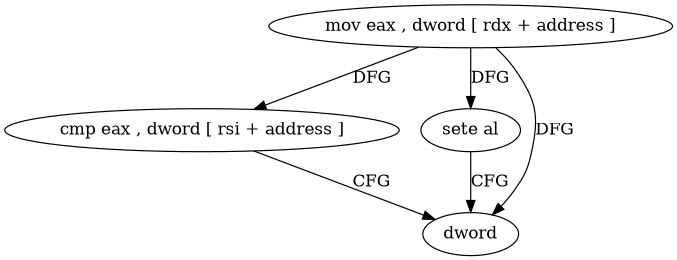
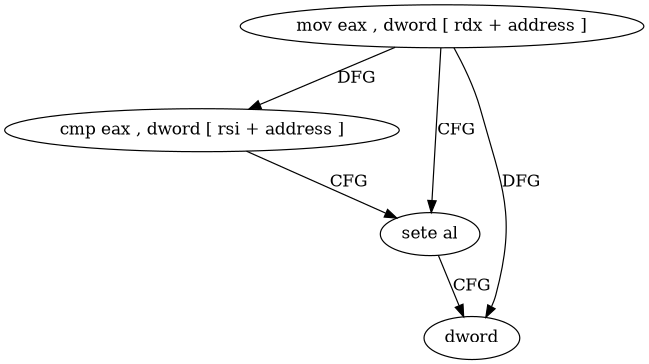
edge "mov eax , dword [ rdx + address ]" -> "sete al": label "DFG" -> "CFG"
edge "cmp eax , dword [ rsi + address ]" -> "dword": now "cmp eax , dword [ rsi + address ]" -> "sete al"
